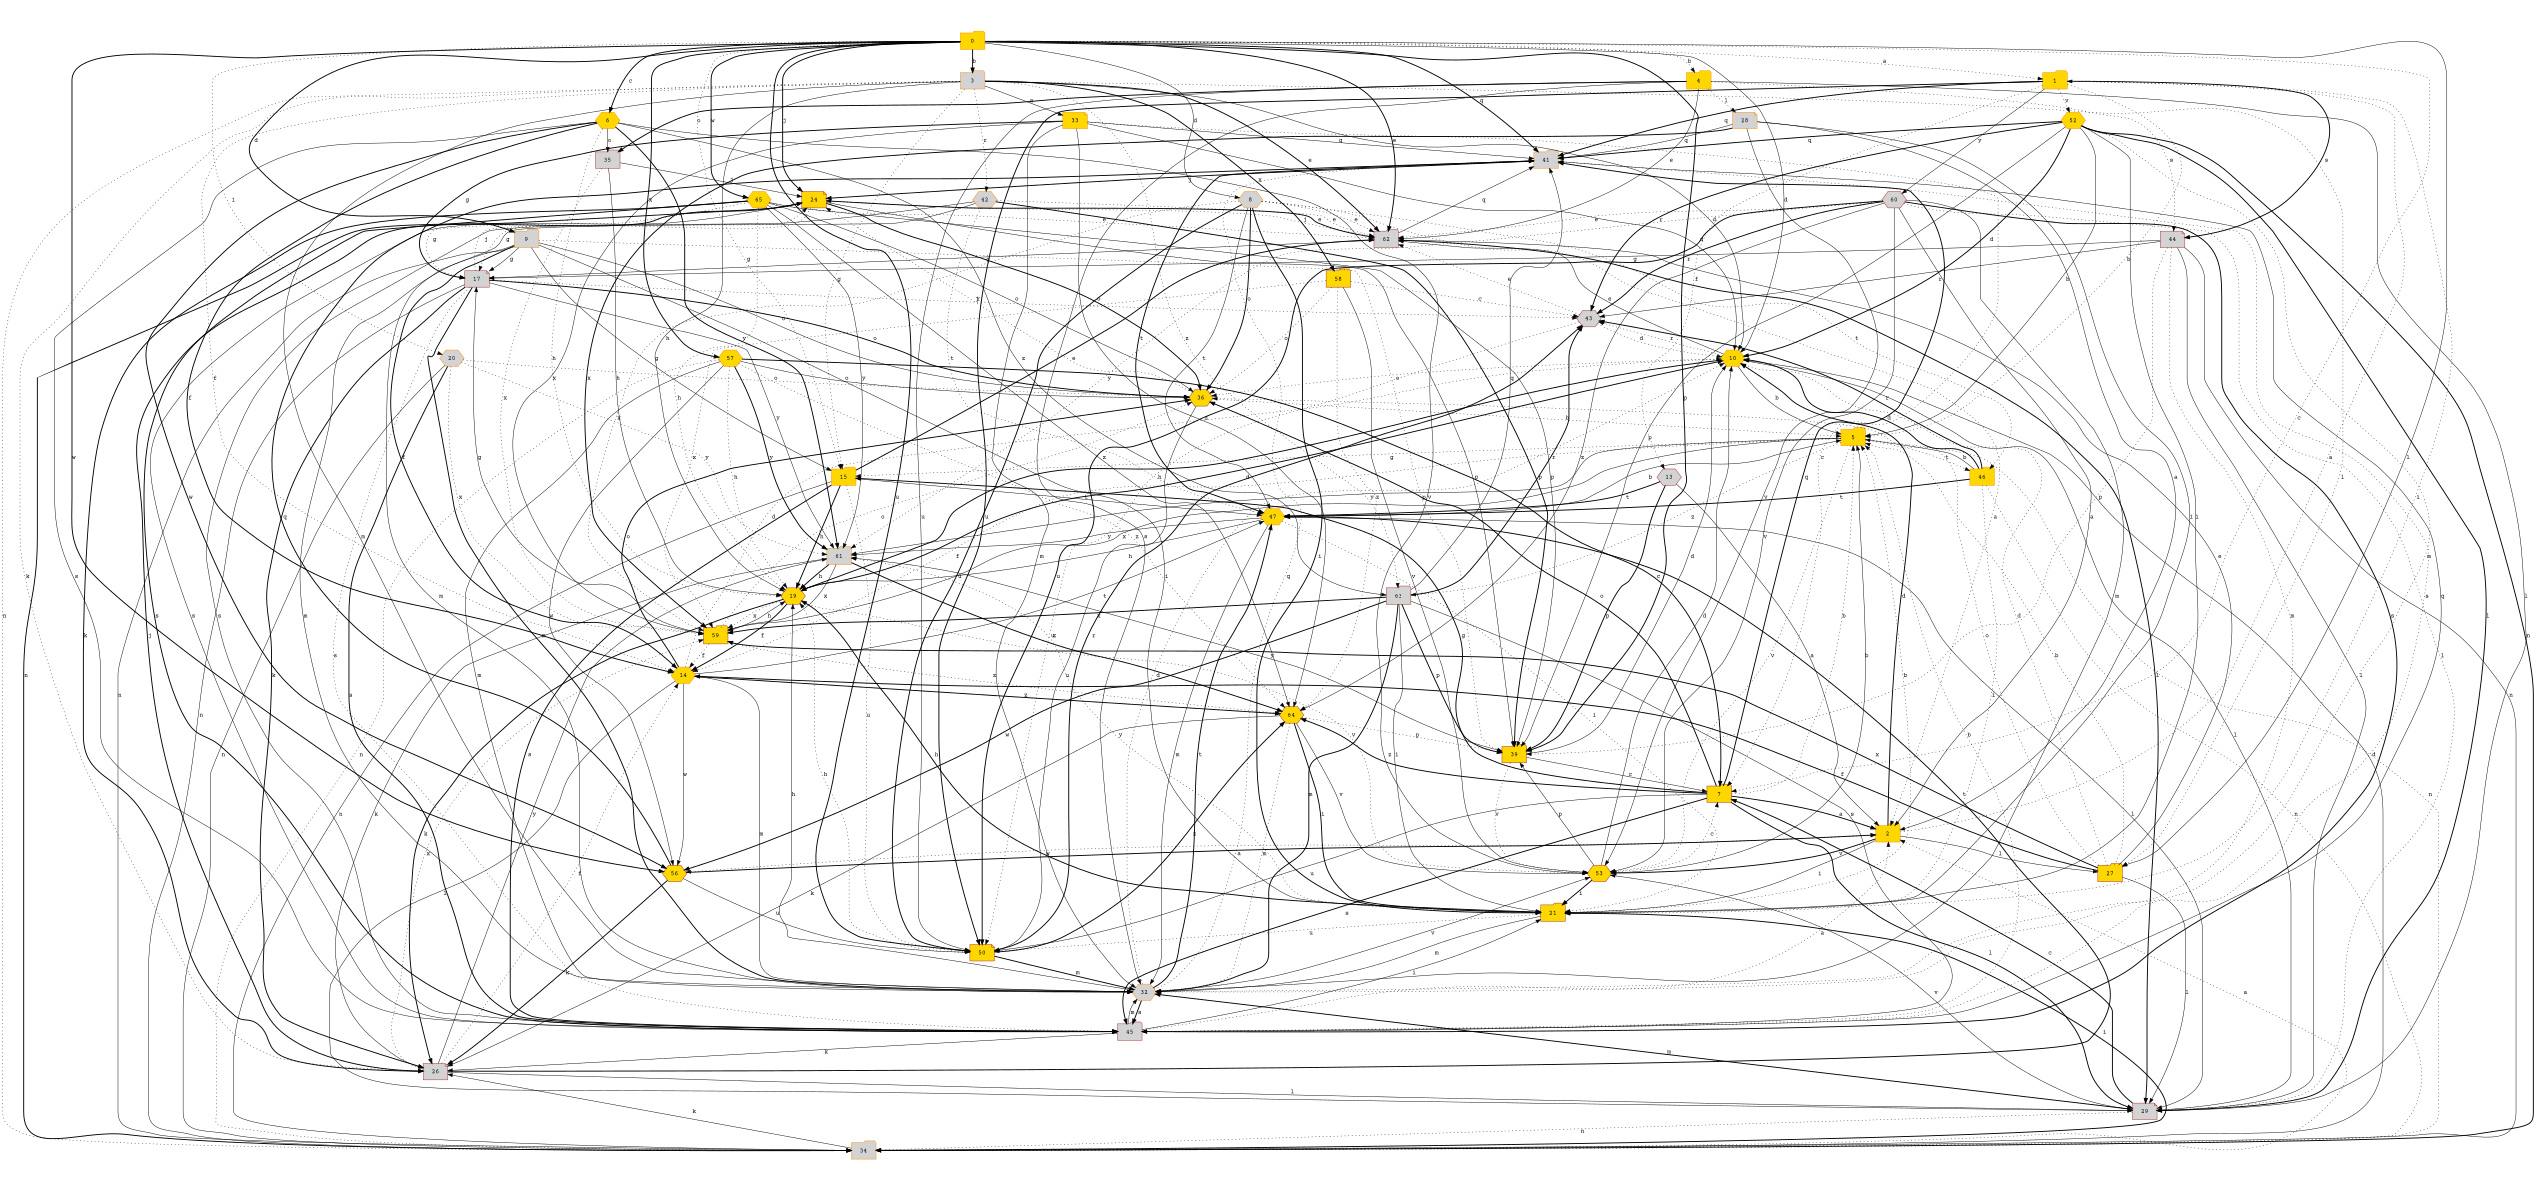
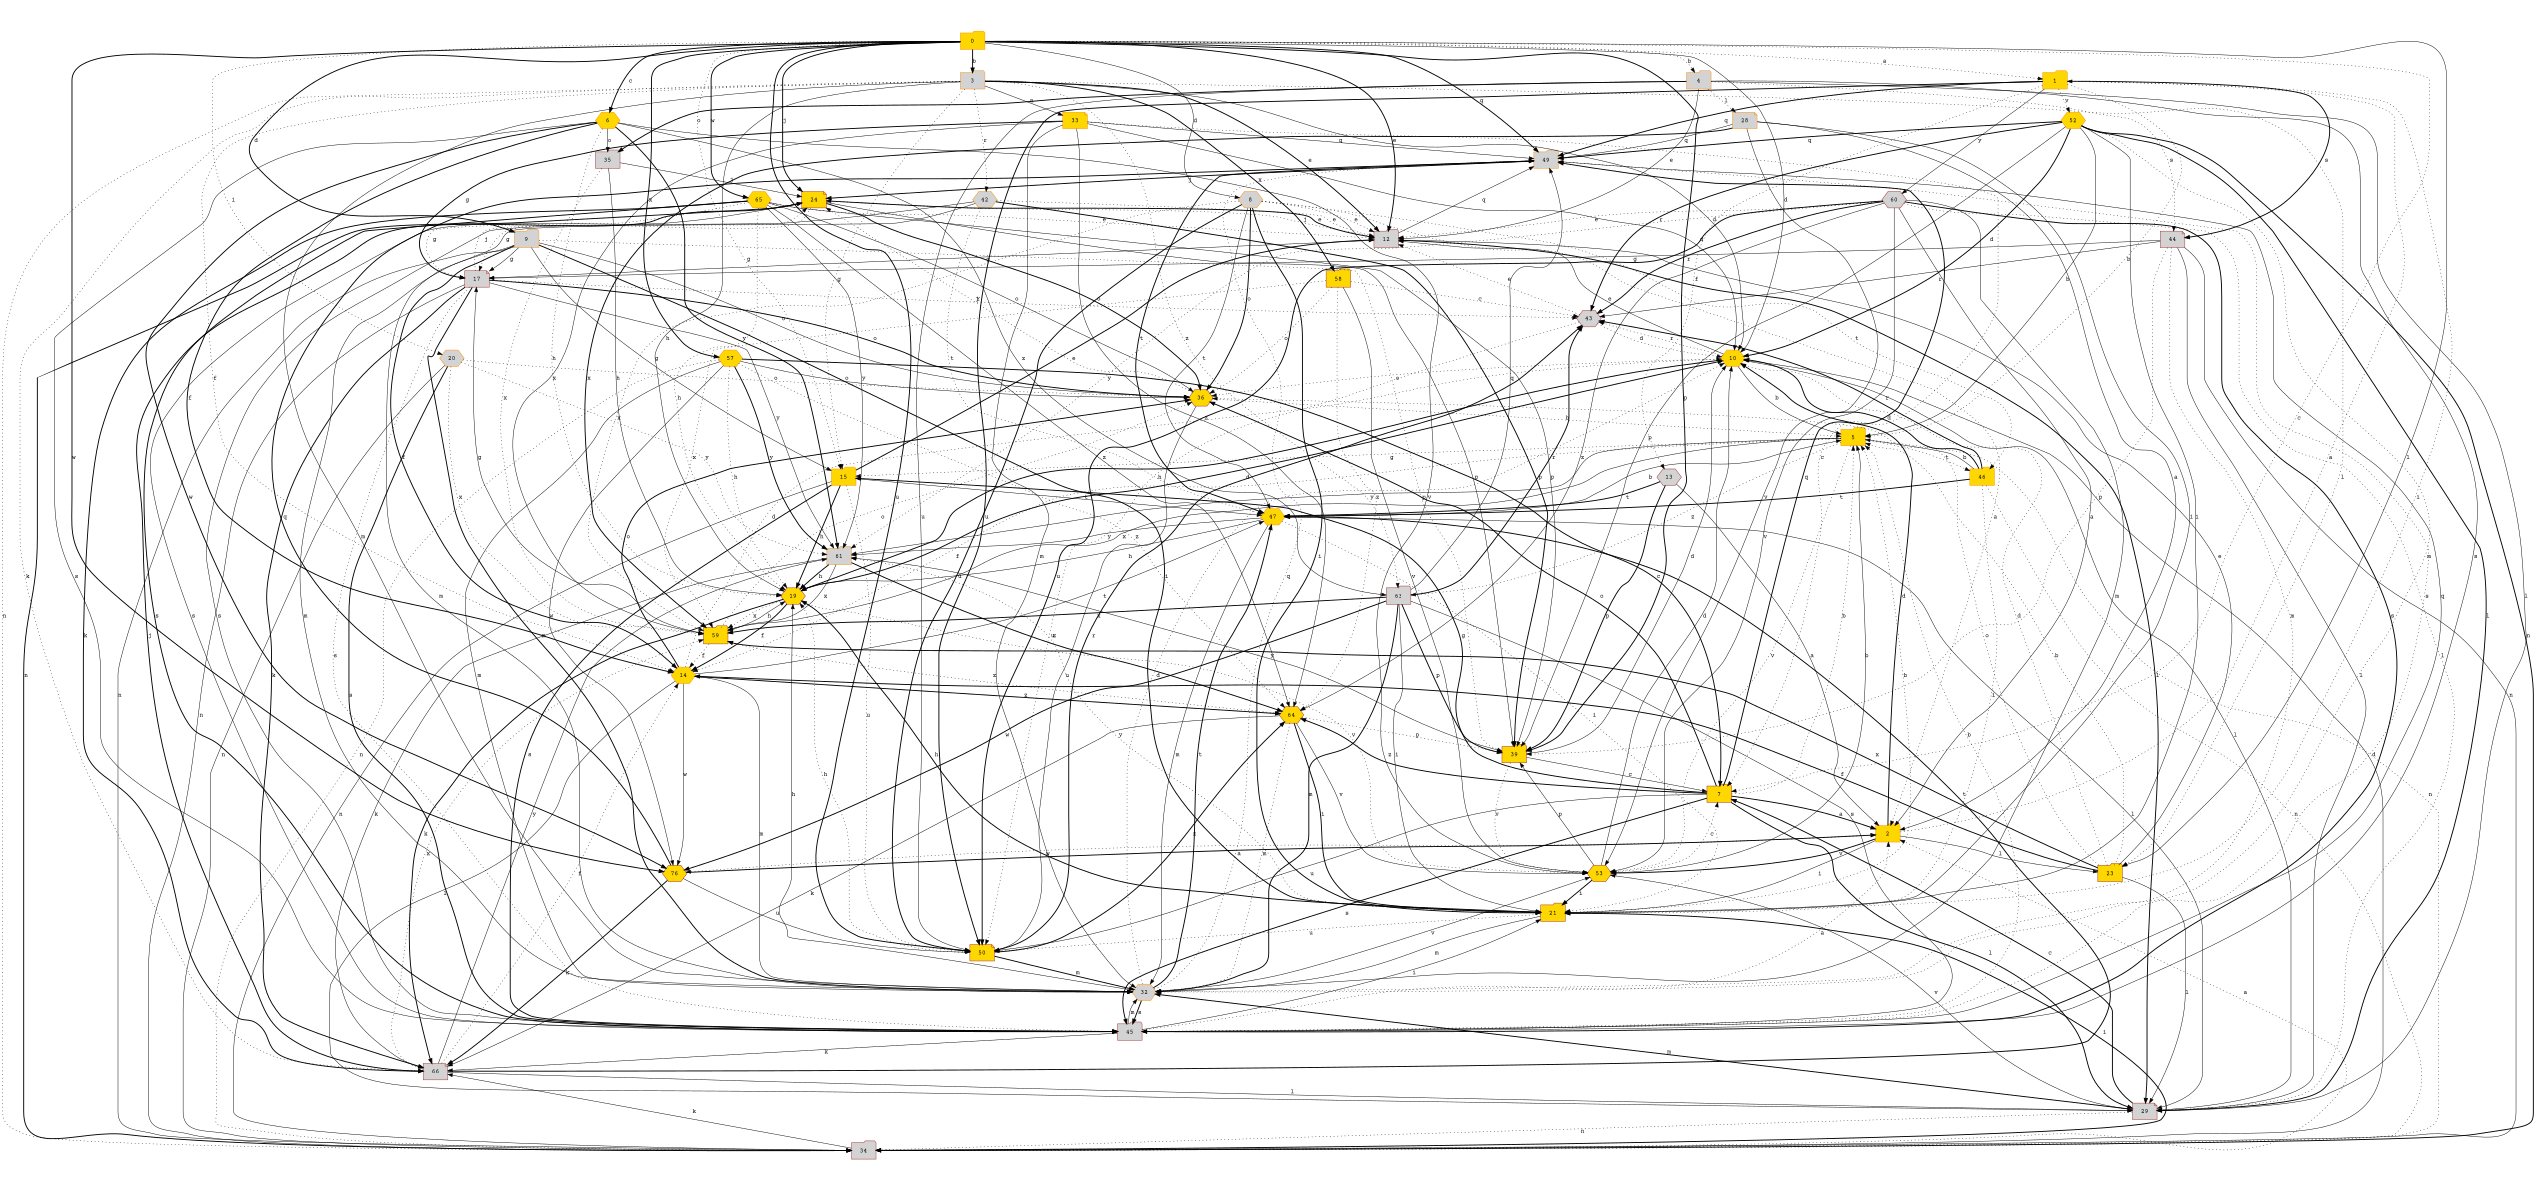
node "4": fillcolor gold -> lightgrey
node "41": label "41" -> "49"
node "62": label "62" -> "12"
edge "4" -> "32": now "4" -> "45"
edge "9" -> "21": style solid -> bold
node "56": label "56" -> "76"
node "27": label "27" -> "23"
node "26": label "26" -> "66"
node "34": color darkorange -> brown
